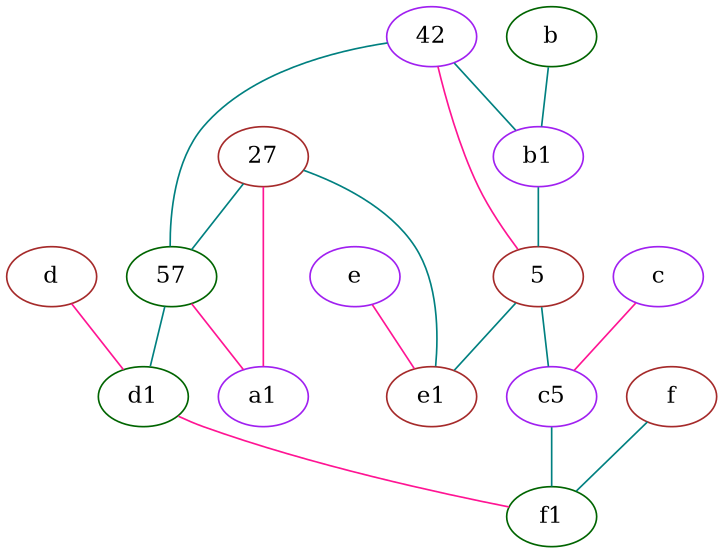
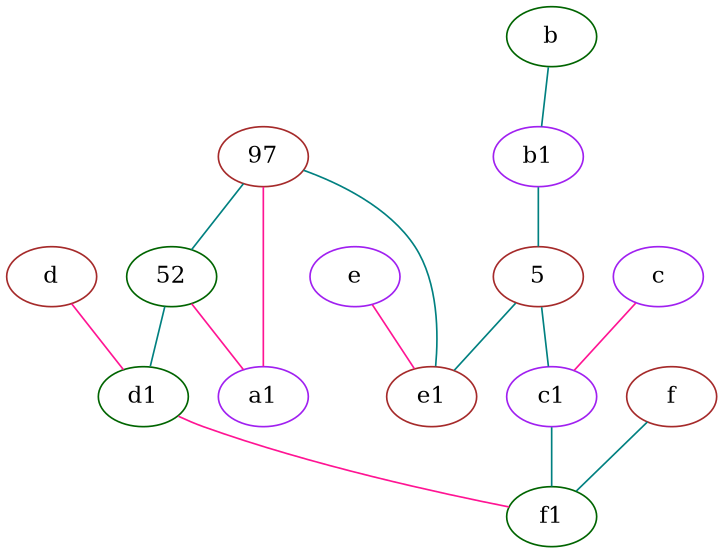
node "42": removed
node "27": label "27" -> "97"
node "57": label "57" -> "52"
node "c5": label "c5" -> "c1"
